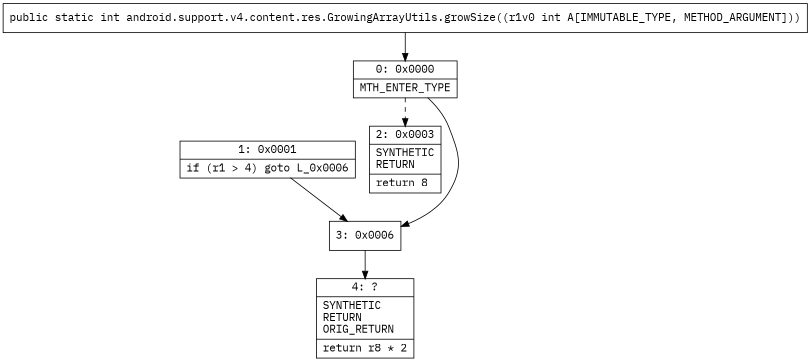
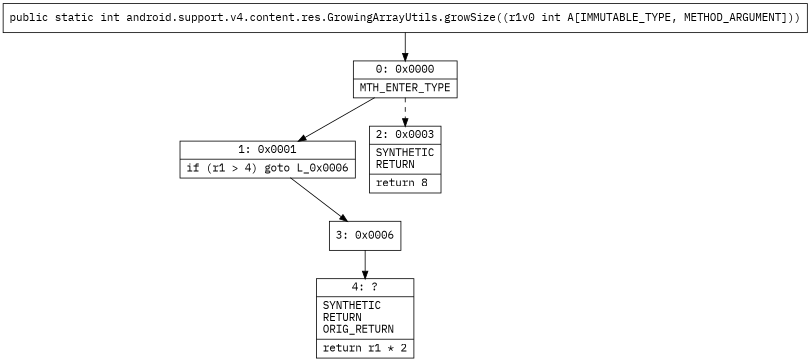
edge "0: 0x0000" -> "3: 0x0006": now "0: 0x0000" -> "1: 0x0001"
node "4: ?": text "return r8 * 2" -> "return r1 * 2"
